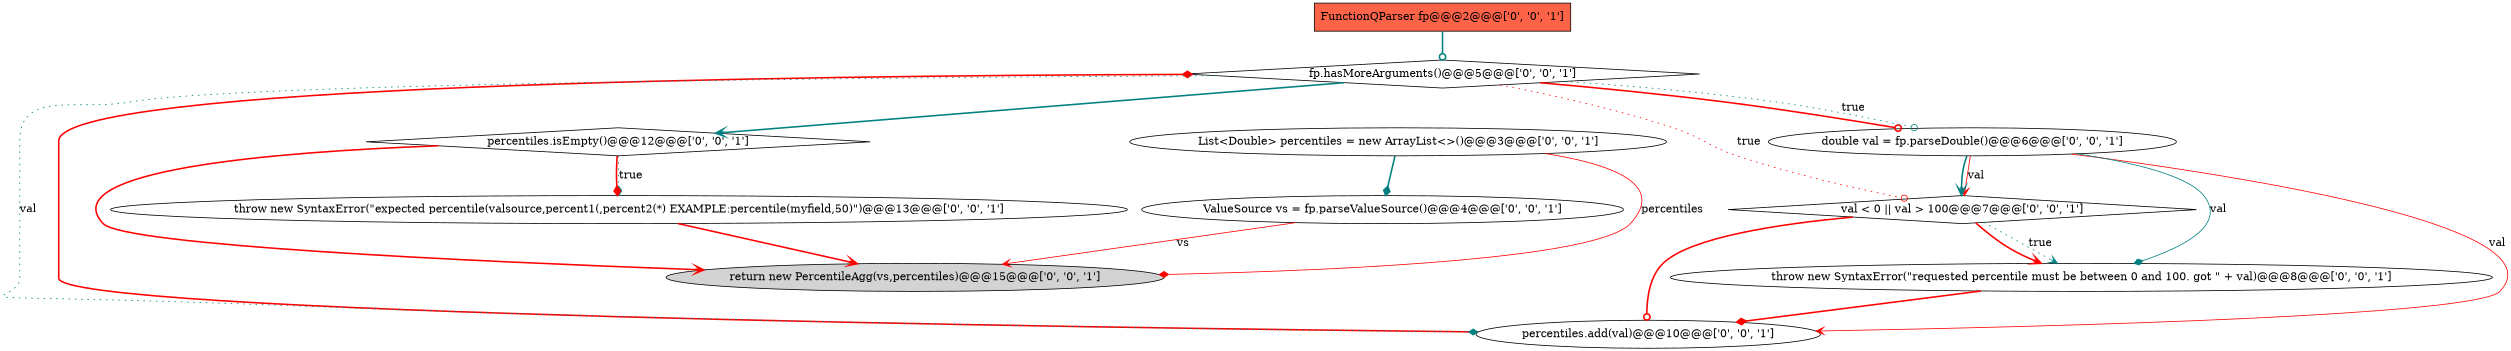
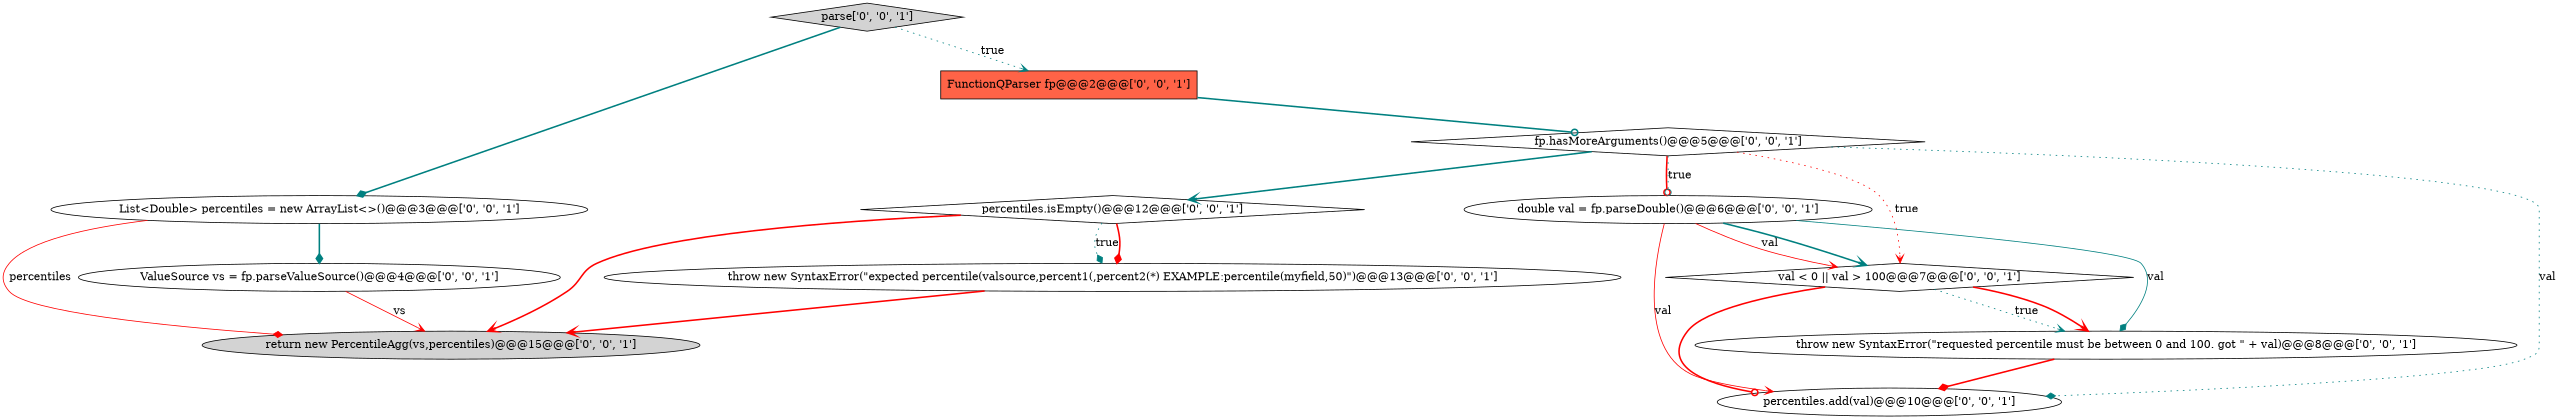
node "parse['0', '0', '1']": added
edge "fp.hasMoreArguments()@@@5@@@['0', '0', '1']" -> "val < 0 || val > 100@@@7@@@['0', '0', '1']": arrowhead odot -> vee
edge "percentiles.add(val)@@@10@@@['0', '0', '1']" -> "fp.hasMoreArguments()@@@5@@@['0', '0', '1']": removed
